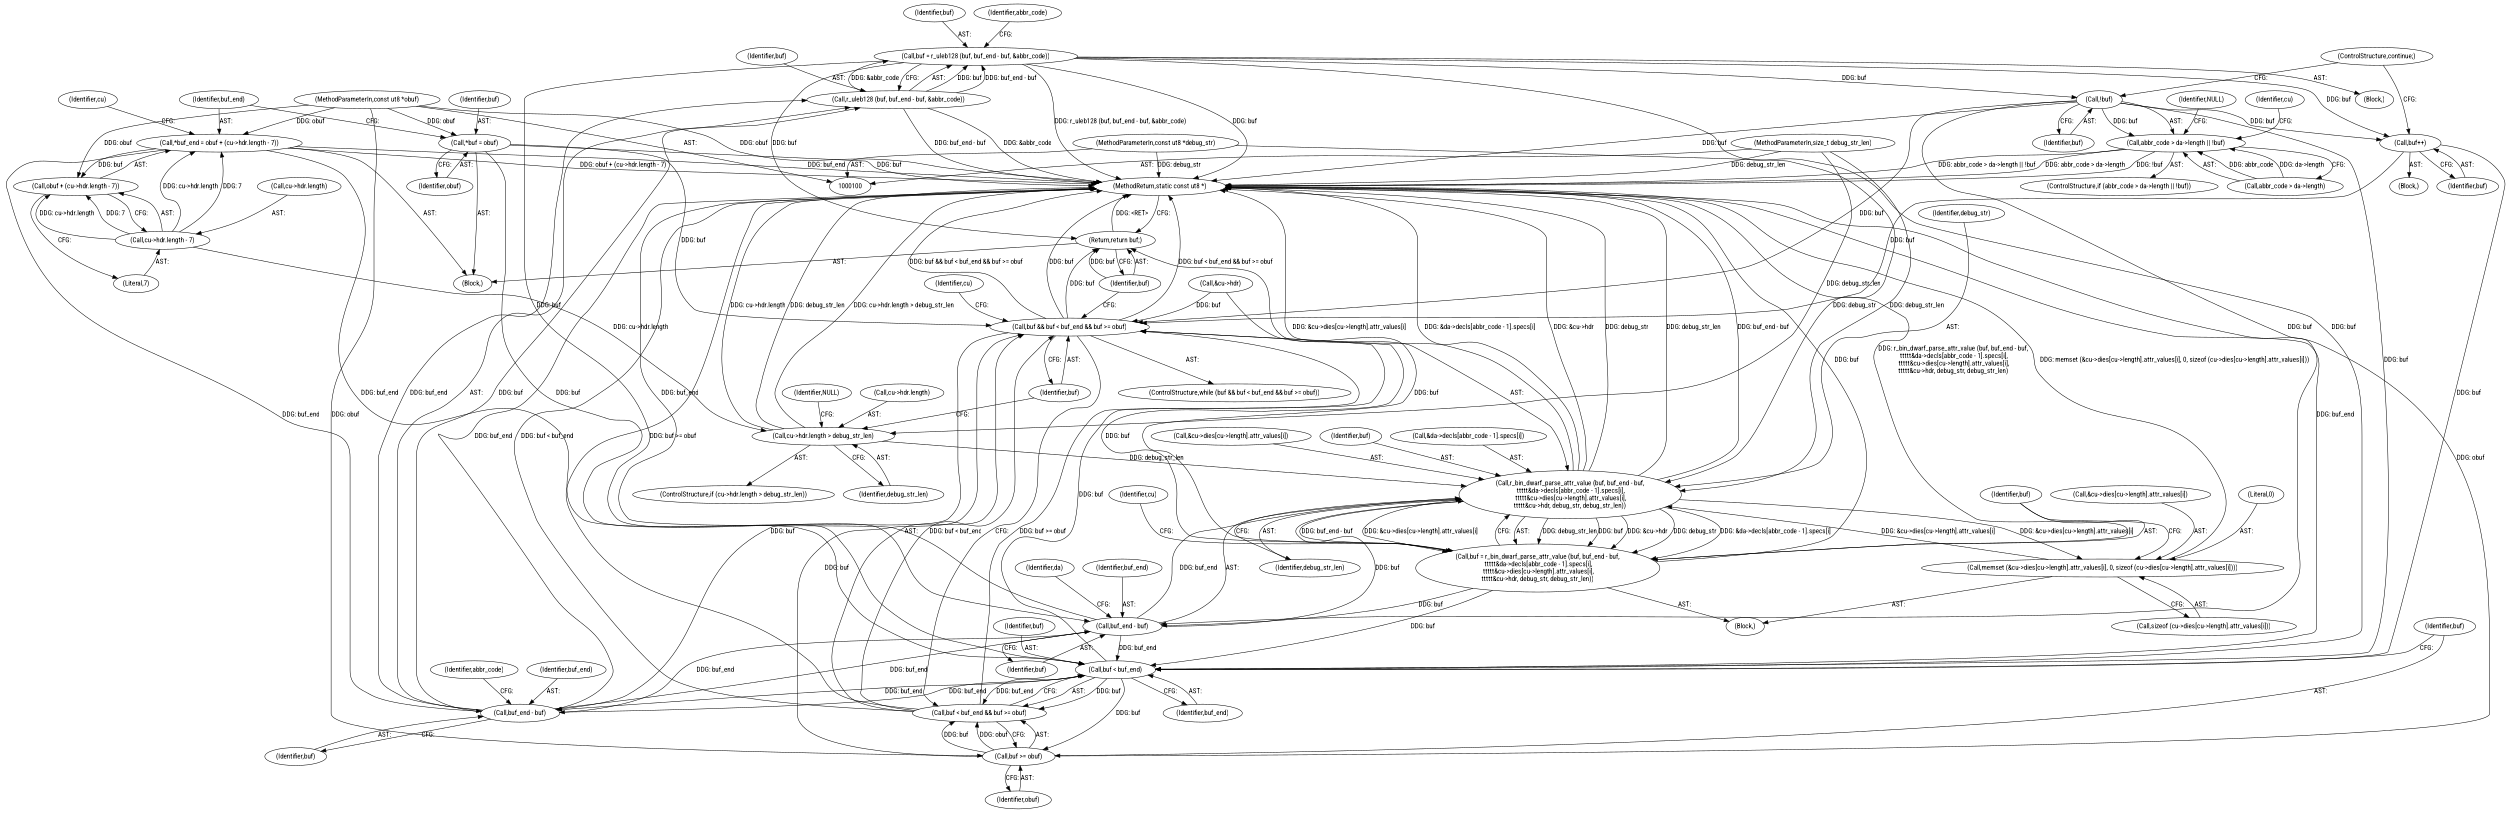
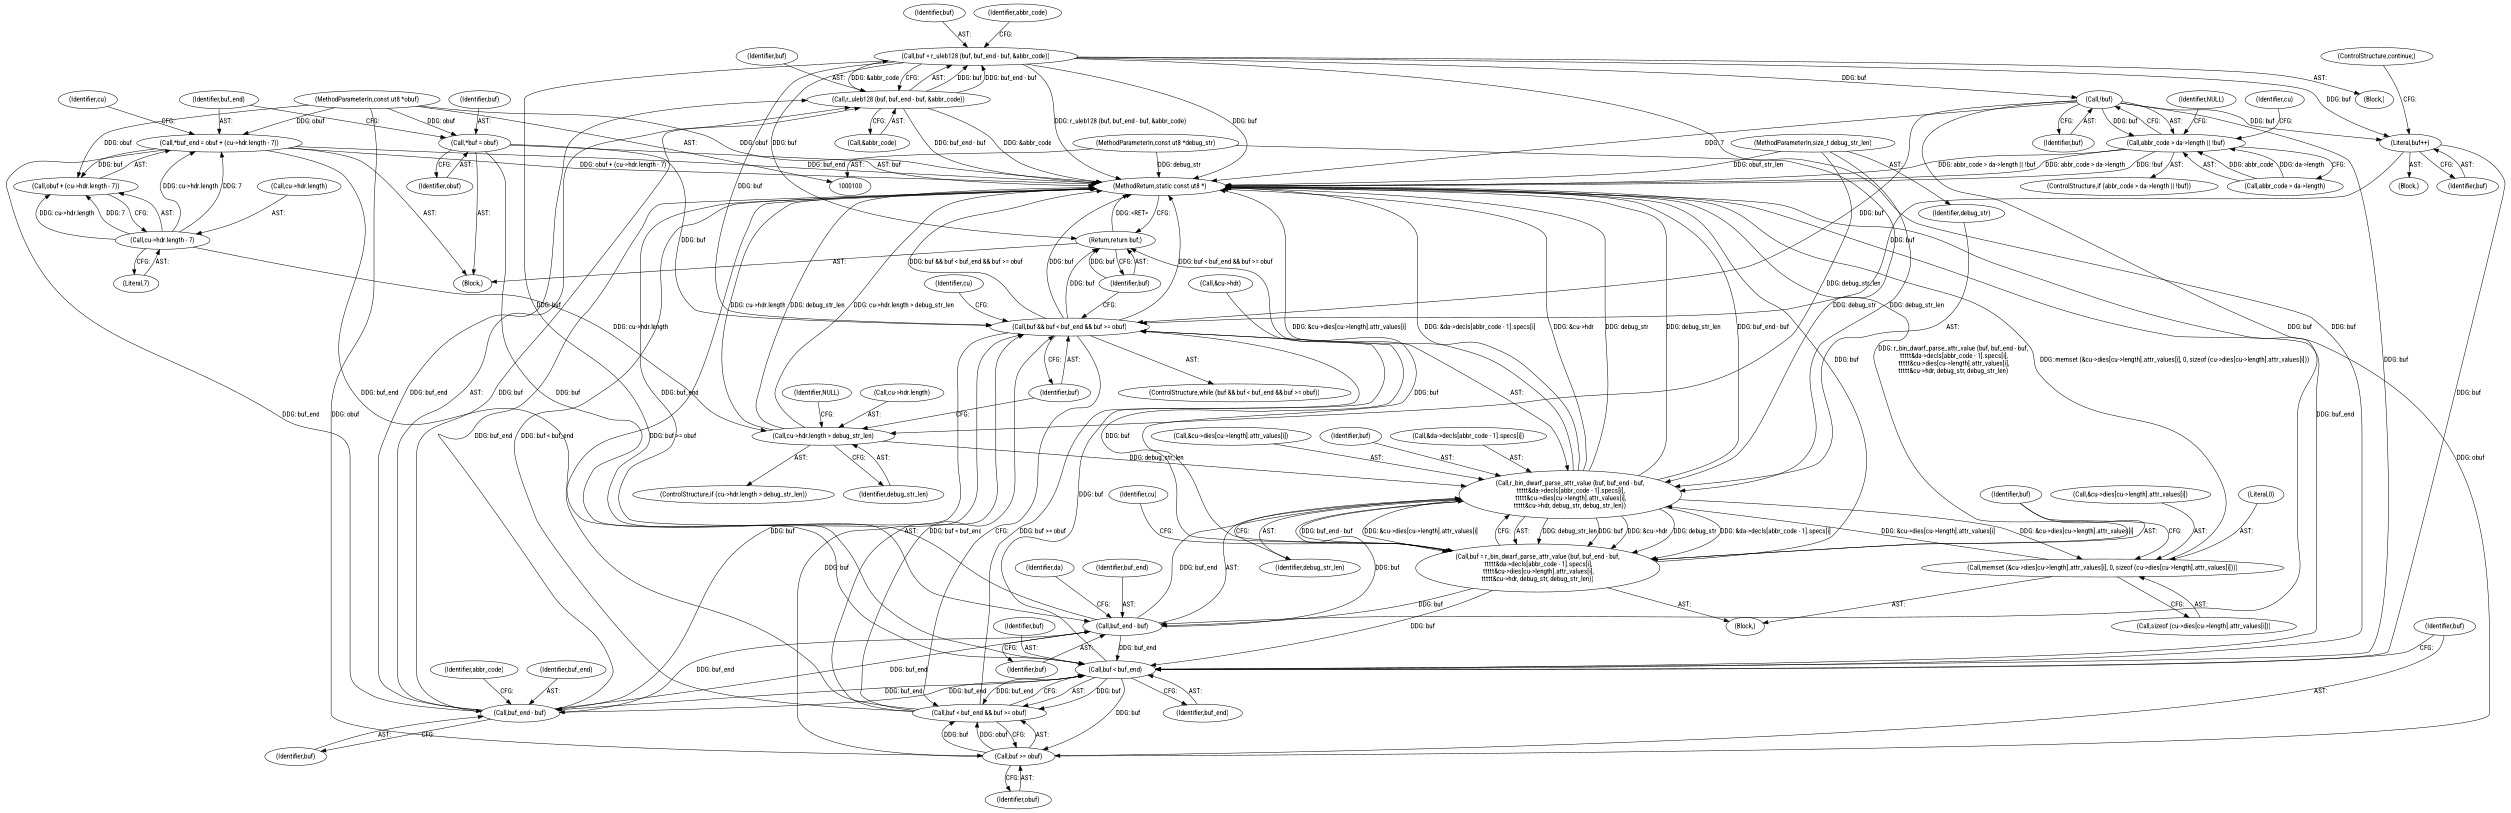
edge "(ControlStructure,continue;)" -> "(Call,!buf)": now "(Call,abbr_code > da->length || !buf)" -> "(Call,!buf)"
node "(Call,&abbr_code)": added
edge "(Call,!buf)" -> "(MethodReturn,static const ut8 *)": label "DDG: buf" -> "DDG: 7"
node "(Call,buf++)": label "(Call,buf++)" -> "(Literal,buf++)"
edge "(MethodParameterIn,size_t debug_str_len)" -> "1000100": now "(MethodParameterIn,size_t debug_str_len)" -> "(Identifier,debug_str)"
edge "(Call,*buf = obuf)" -> "(MethodReturn,static const ut8 *)": label "DDG: buf" -> "AST: buf"
edge "(MethodParameterIn,size_t debug_str_len)" -> "(MethodReturn,static const ut8 *)": label "DDG: debug_str_len" -> "DDG: obuf_str_len"
edge "(Call,obuf + (cu->hdr.length - 7))" -> "(Literal,7)": now "(Call,cu->hdr.length - 7)" -> "(Literal,7)"
edge "(Call,&cu->hdr)" -> "(Call,buf && buf < buf_end && buf >= obuf)": now "(Call,buf = r_uleb128 (buf, buf_end - buf, &abbr_code))" -> "(Call,buf && buf < buf_end && buf >= obuf)"
